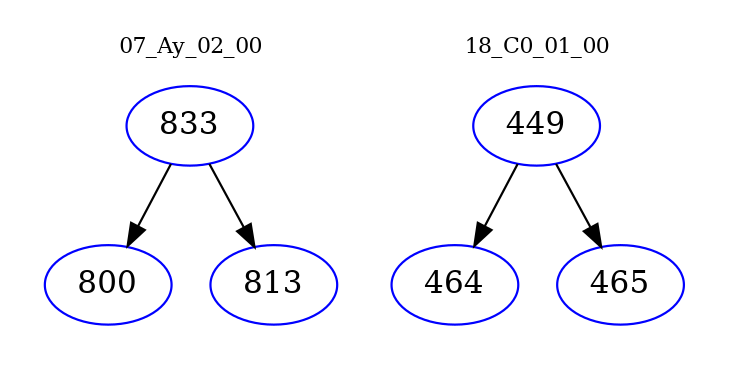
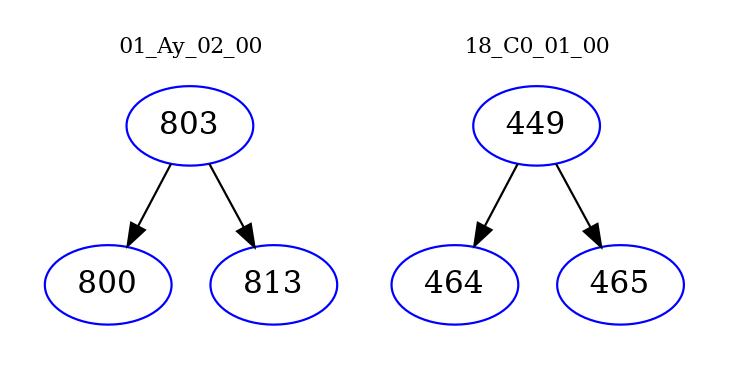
cluster "07_Ay_02_00": label "07_Ay_02_00" -> "01_Ay_02_00"
node "833": label "833" -> "803"
